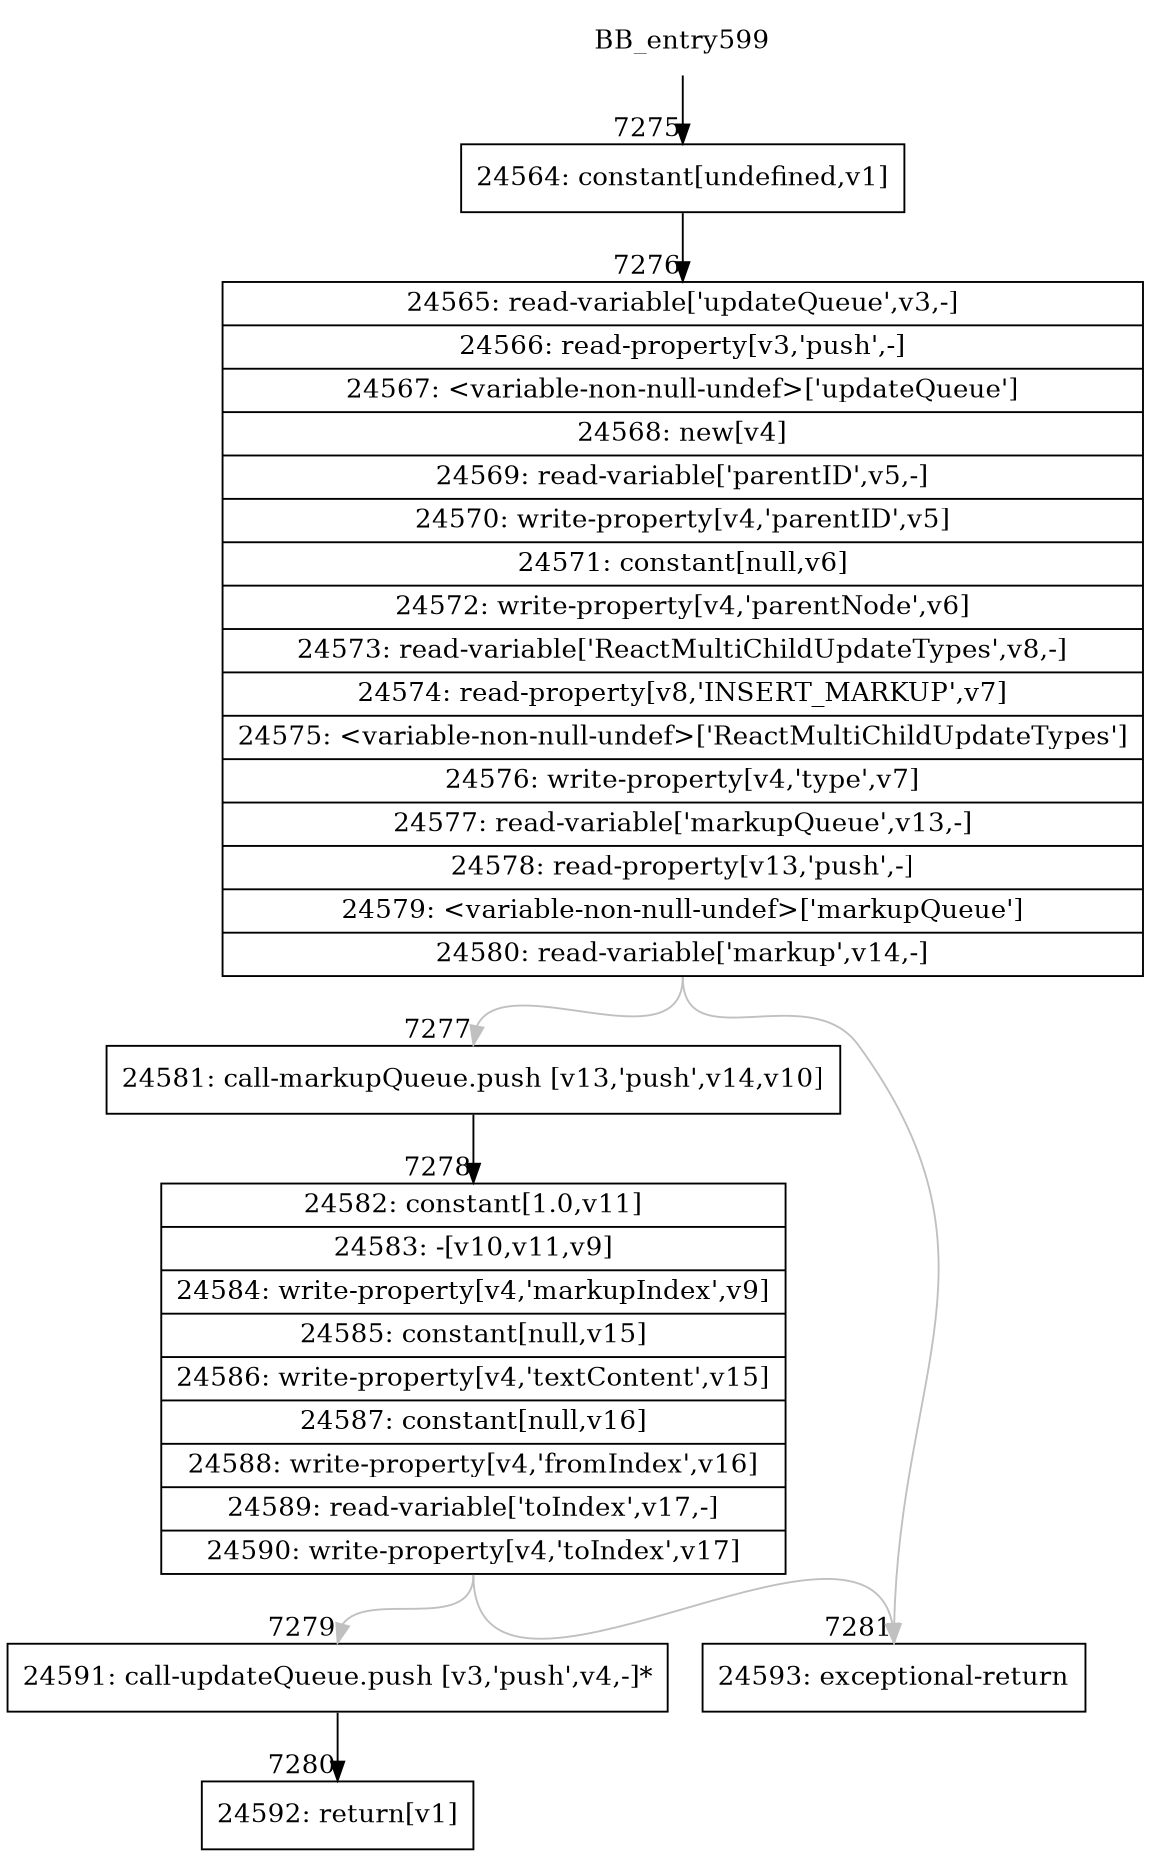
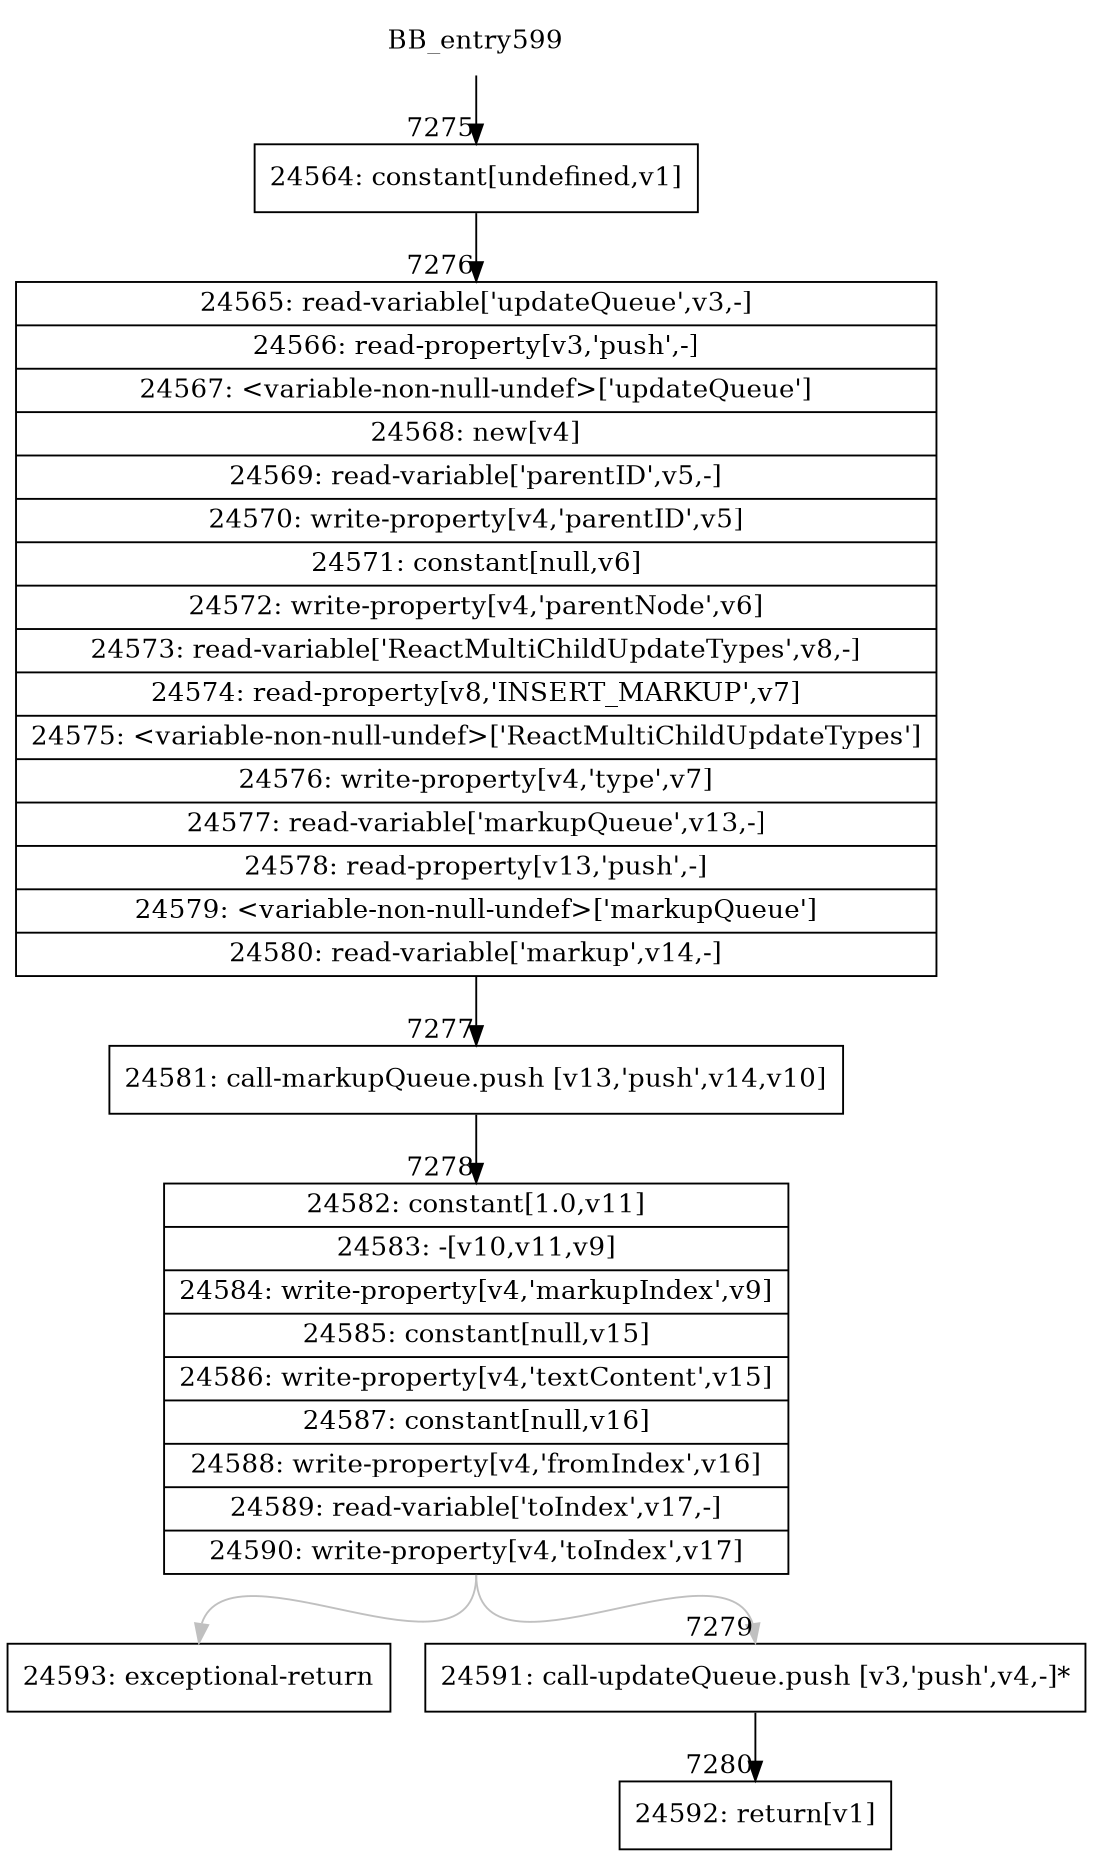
edge "24565: read-variable['updateQueue',v3,-]" -> "24581: call-markupQueue.push [v13,'push',v14,v10]": color gray -> black
edge "24565: read-variable['updateQueue',v3,-]" -> "24593: exceptional-return": removed
